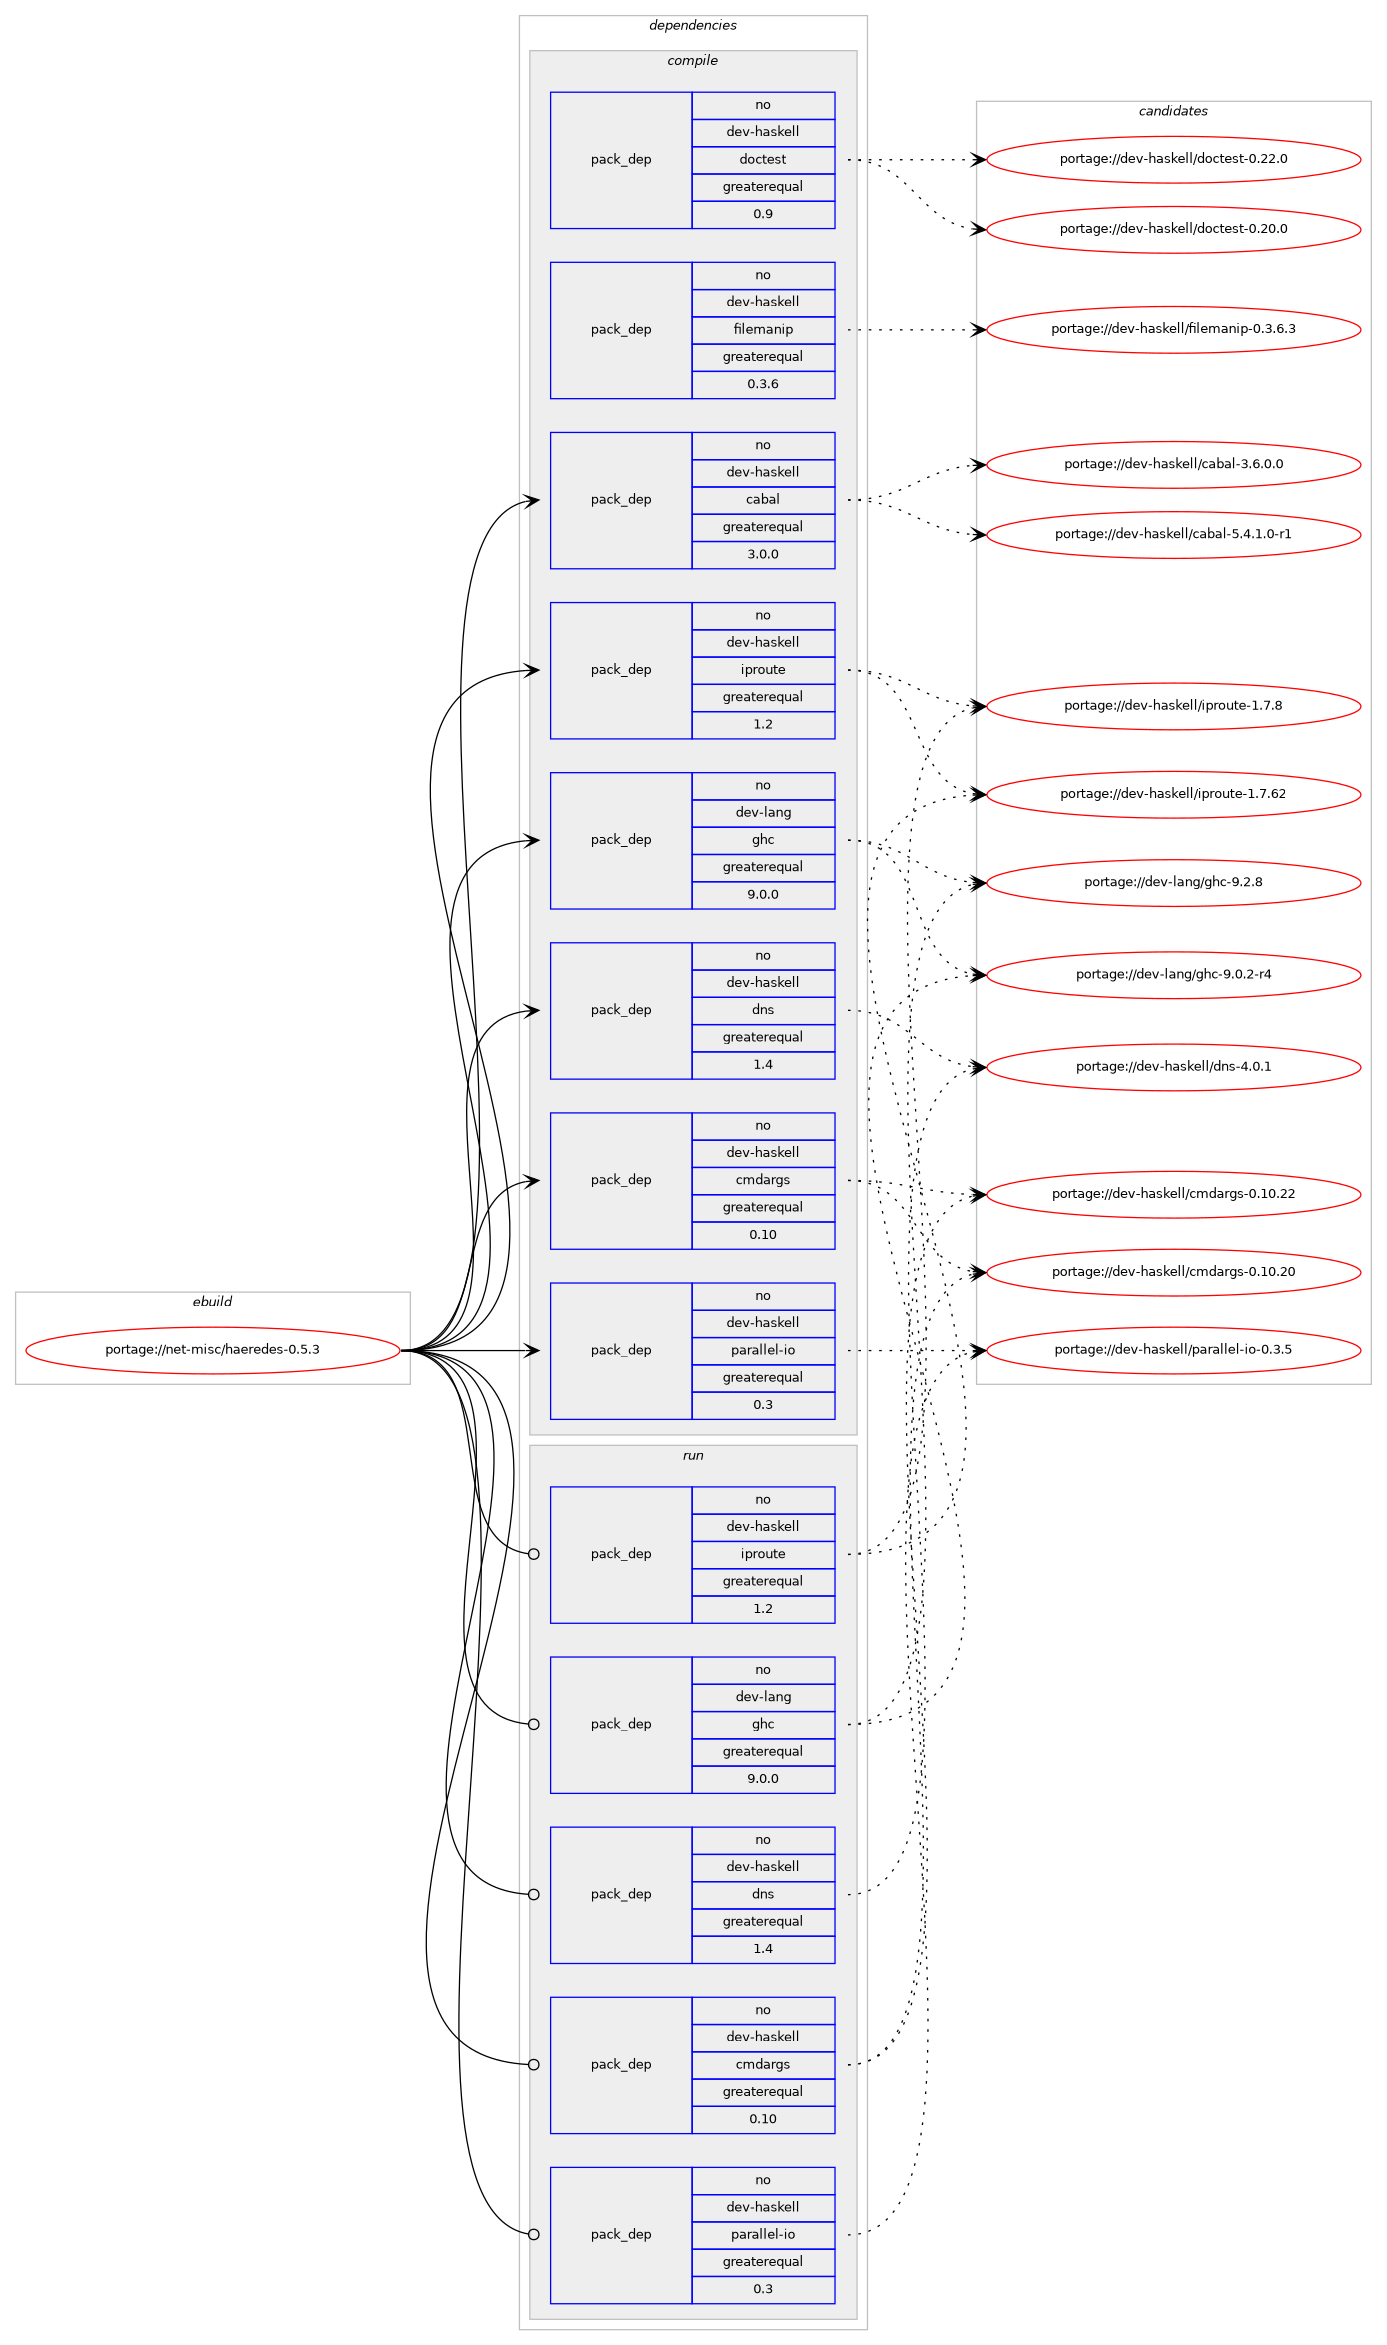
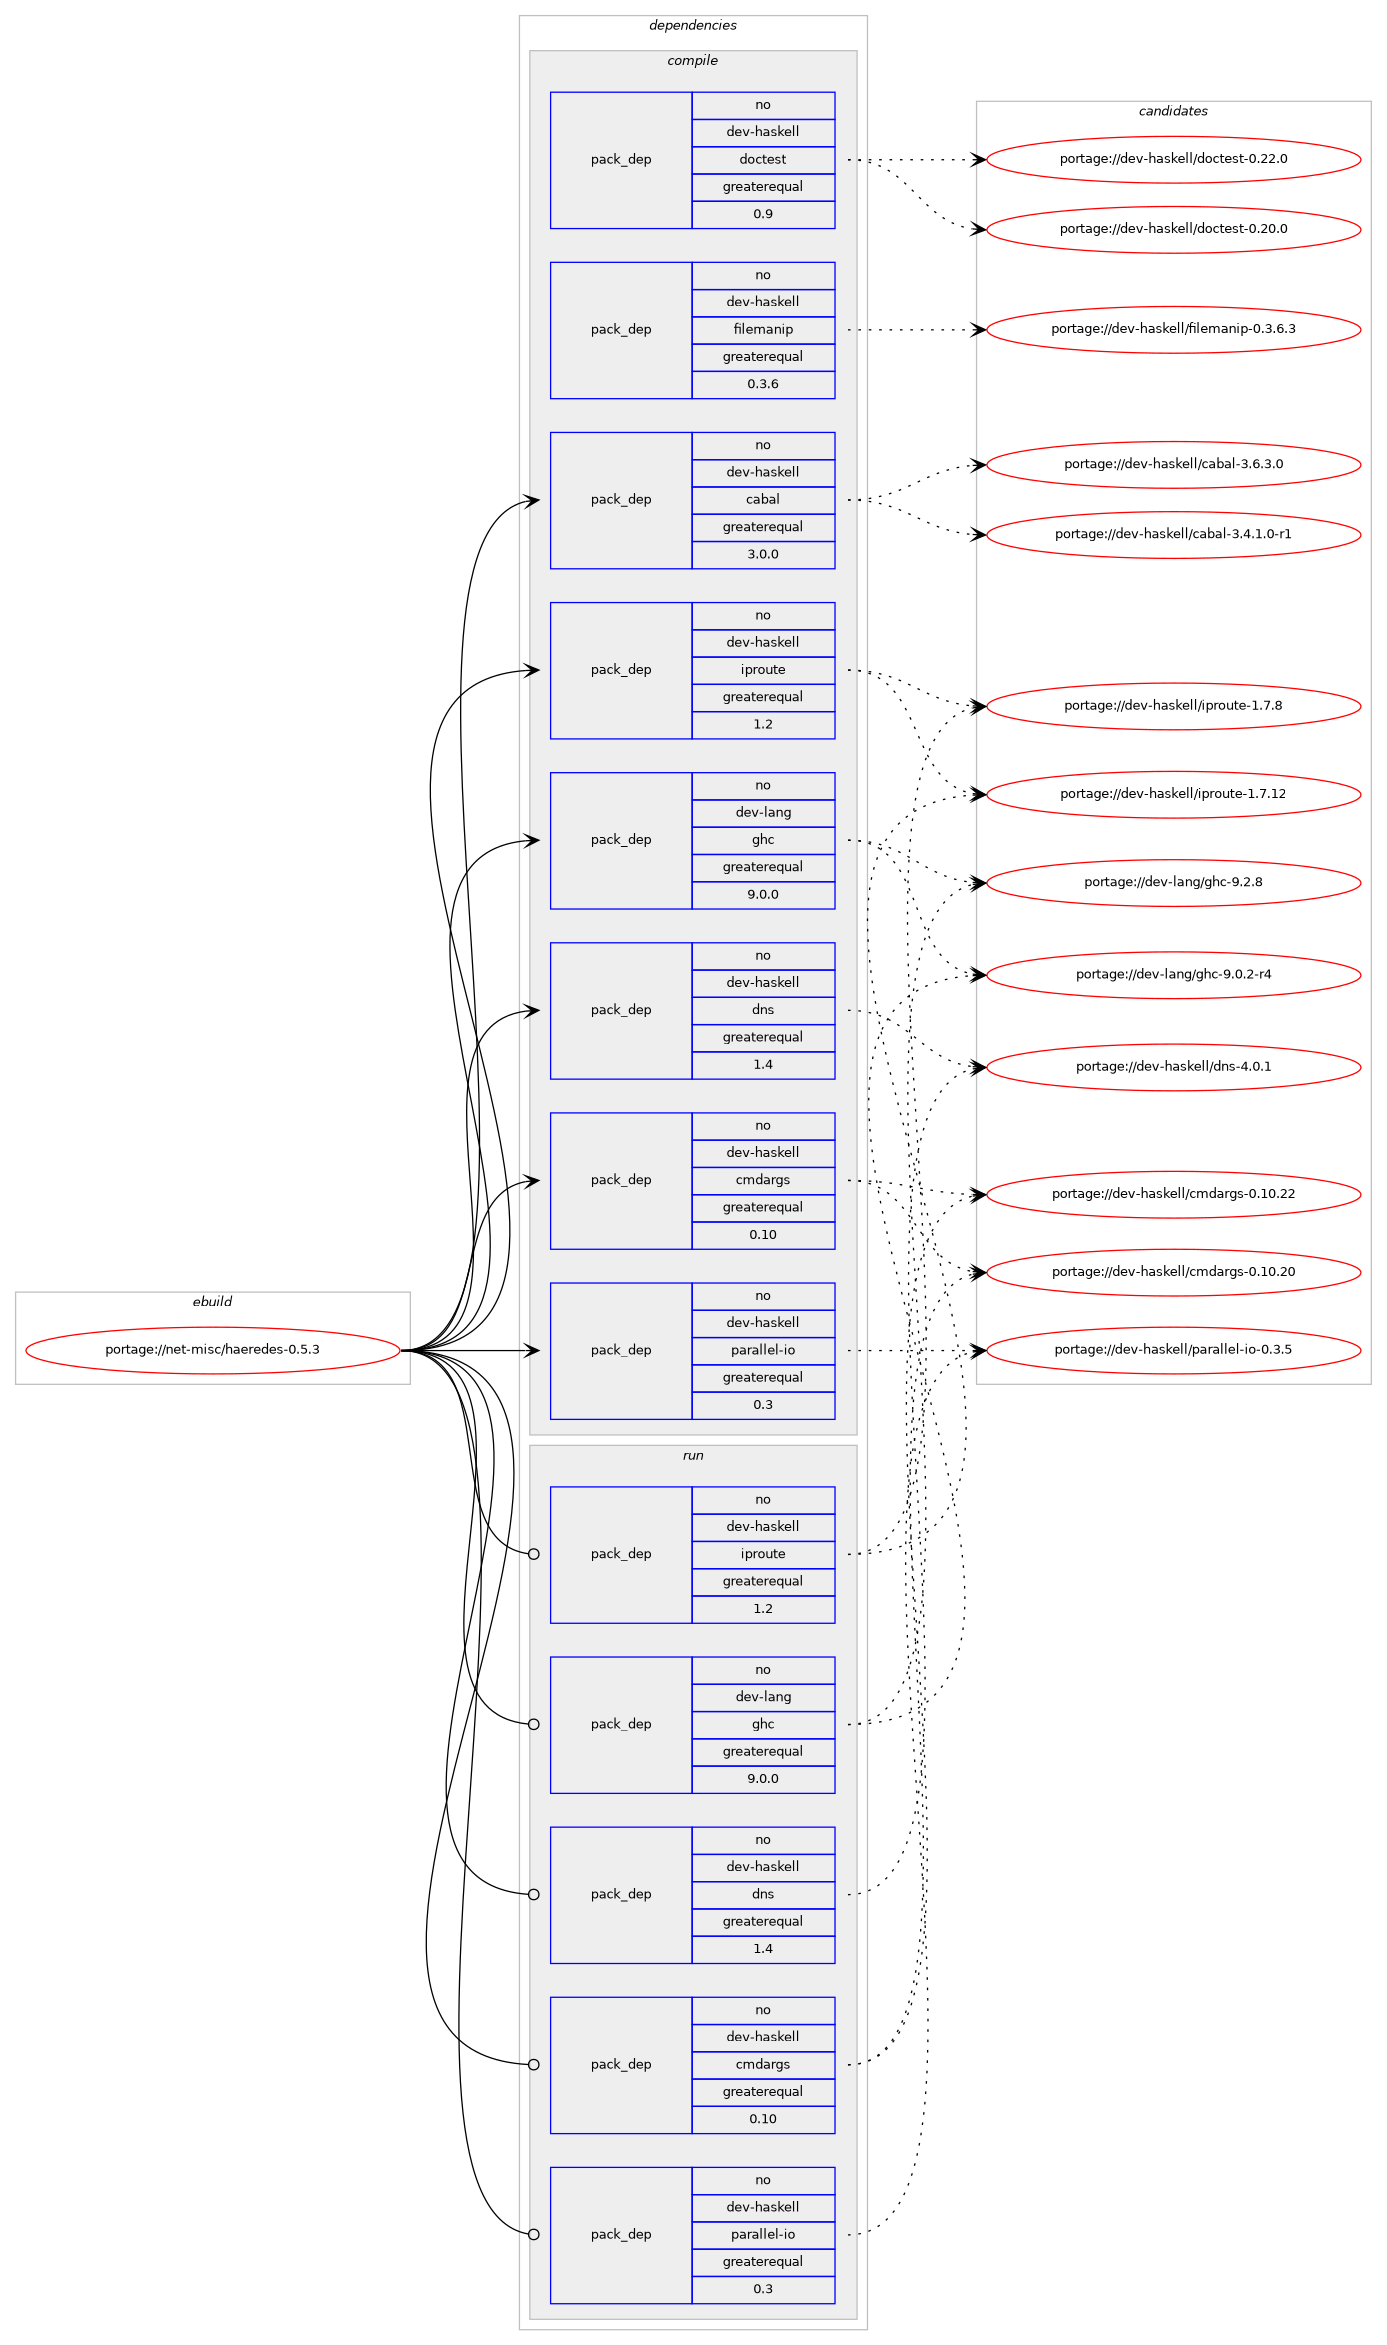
node "portage://dev-haskell/cabal-3.6.0.0": label "portage://dev-haskell/cabal-3.6.0.0" -> "portage://dev-haskell/cabal-3.6.3.0"
node "portage://dev-haskell/cabal-5.4.1.0-r1": label "portage://dev-haskell/cabal-5.4.1.0-r1" -> "portage://dev-haskell/cabal-3.4.1.0-r1"
node "portage://dev-haskell/iproute-1.7.62": label "portage://dev-haskell/iproute-1.7.62" -> "portage://dev-haskell/iproute-1.7.12"
